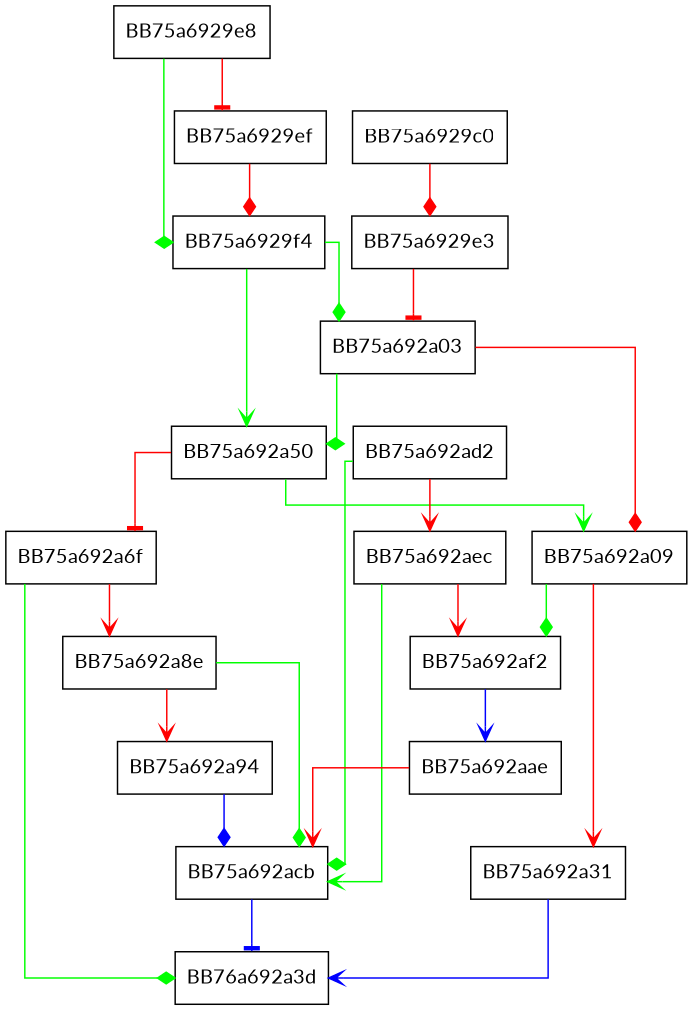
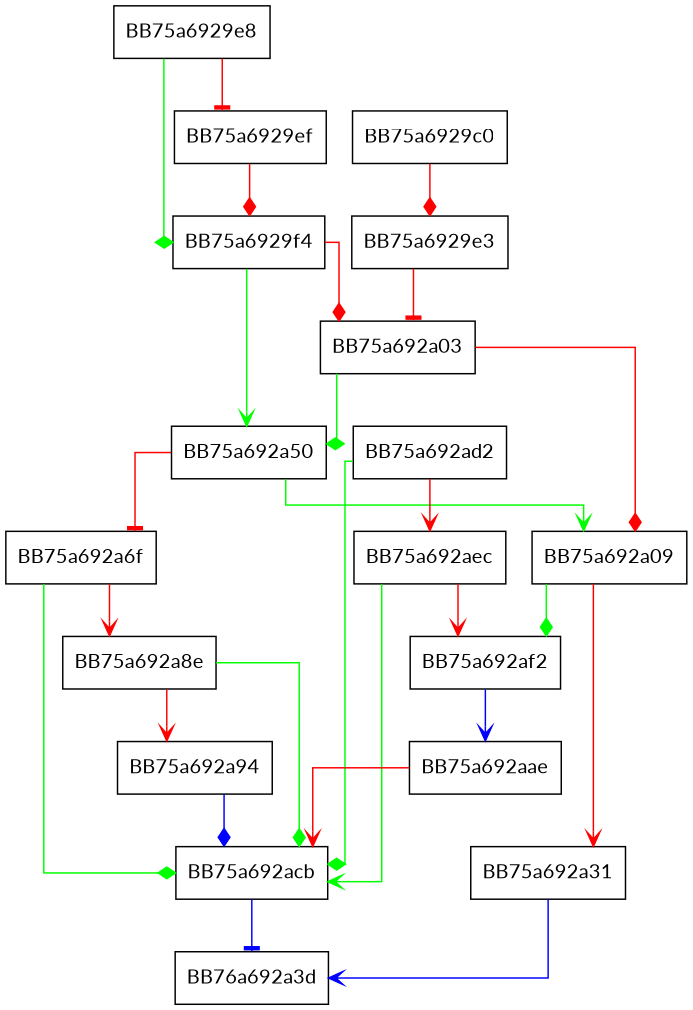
edge "BB75a6929f4" -> "BB75a692a03": color green -> red
edge "BB75a692a6f" -> "BB76a692a3d": now "BB75a692a6f" -> "BB75a692acb"
